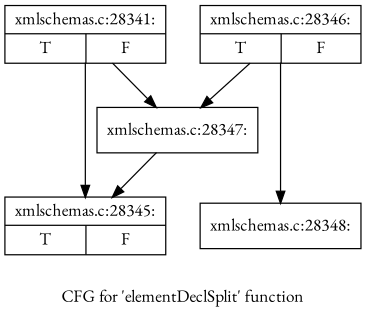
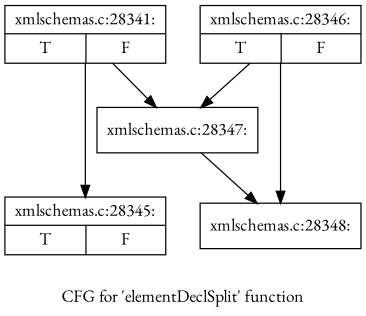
edge "xmlschemas.c:28347:" -> "xmlschemas.c:28345:": now "xmlschemas.c:28347:" -> "xmlschemas.c:28348:"
